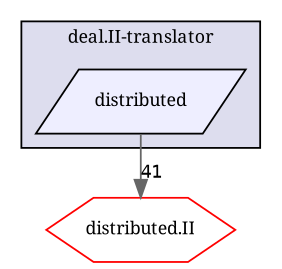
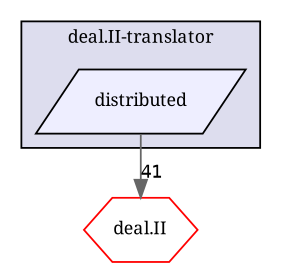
node "distributed.II": label "distributed.II" -> "deal.II"
